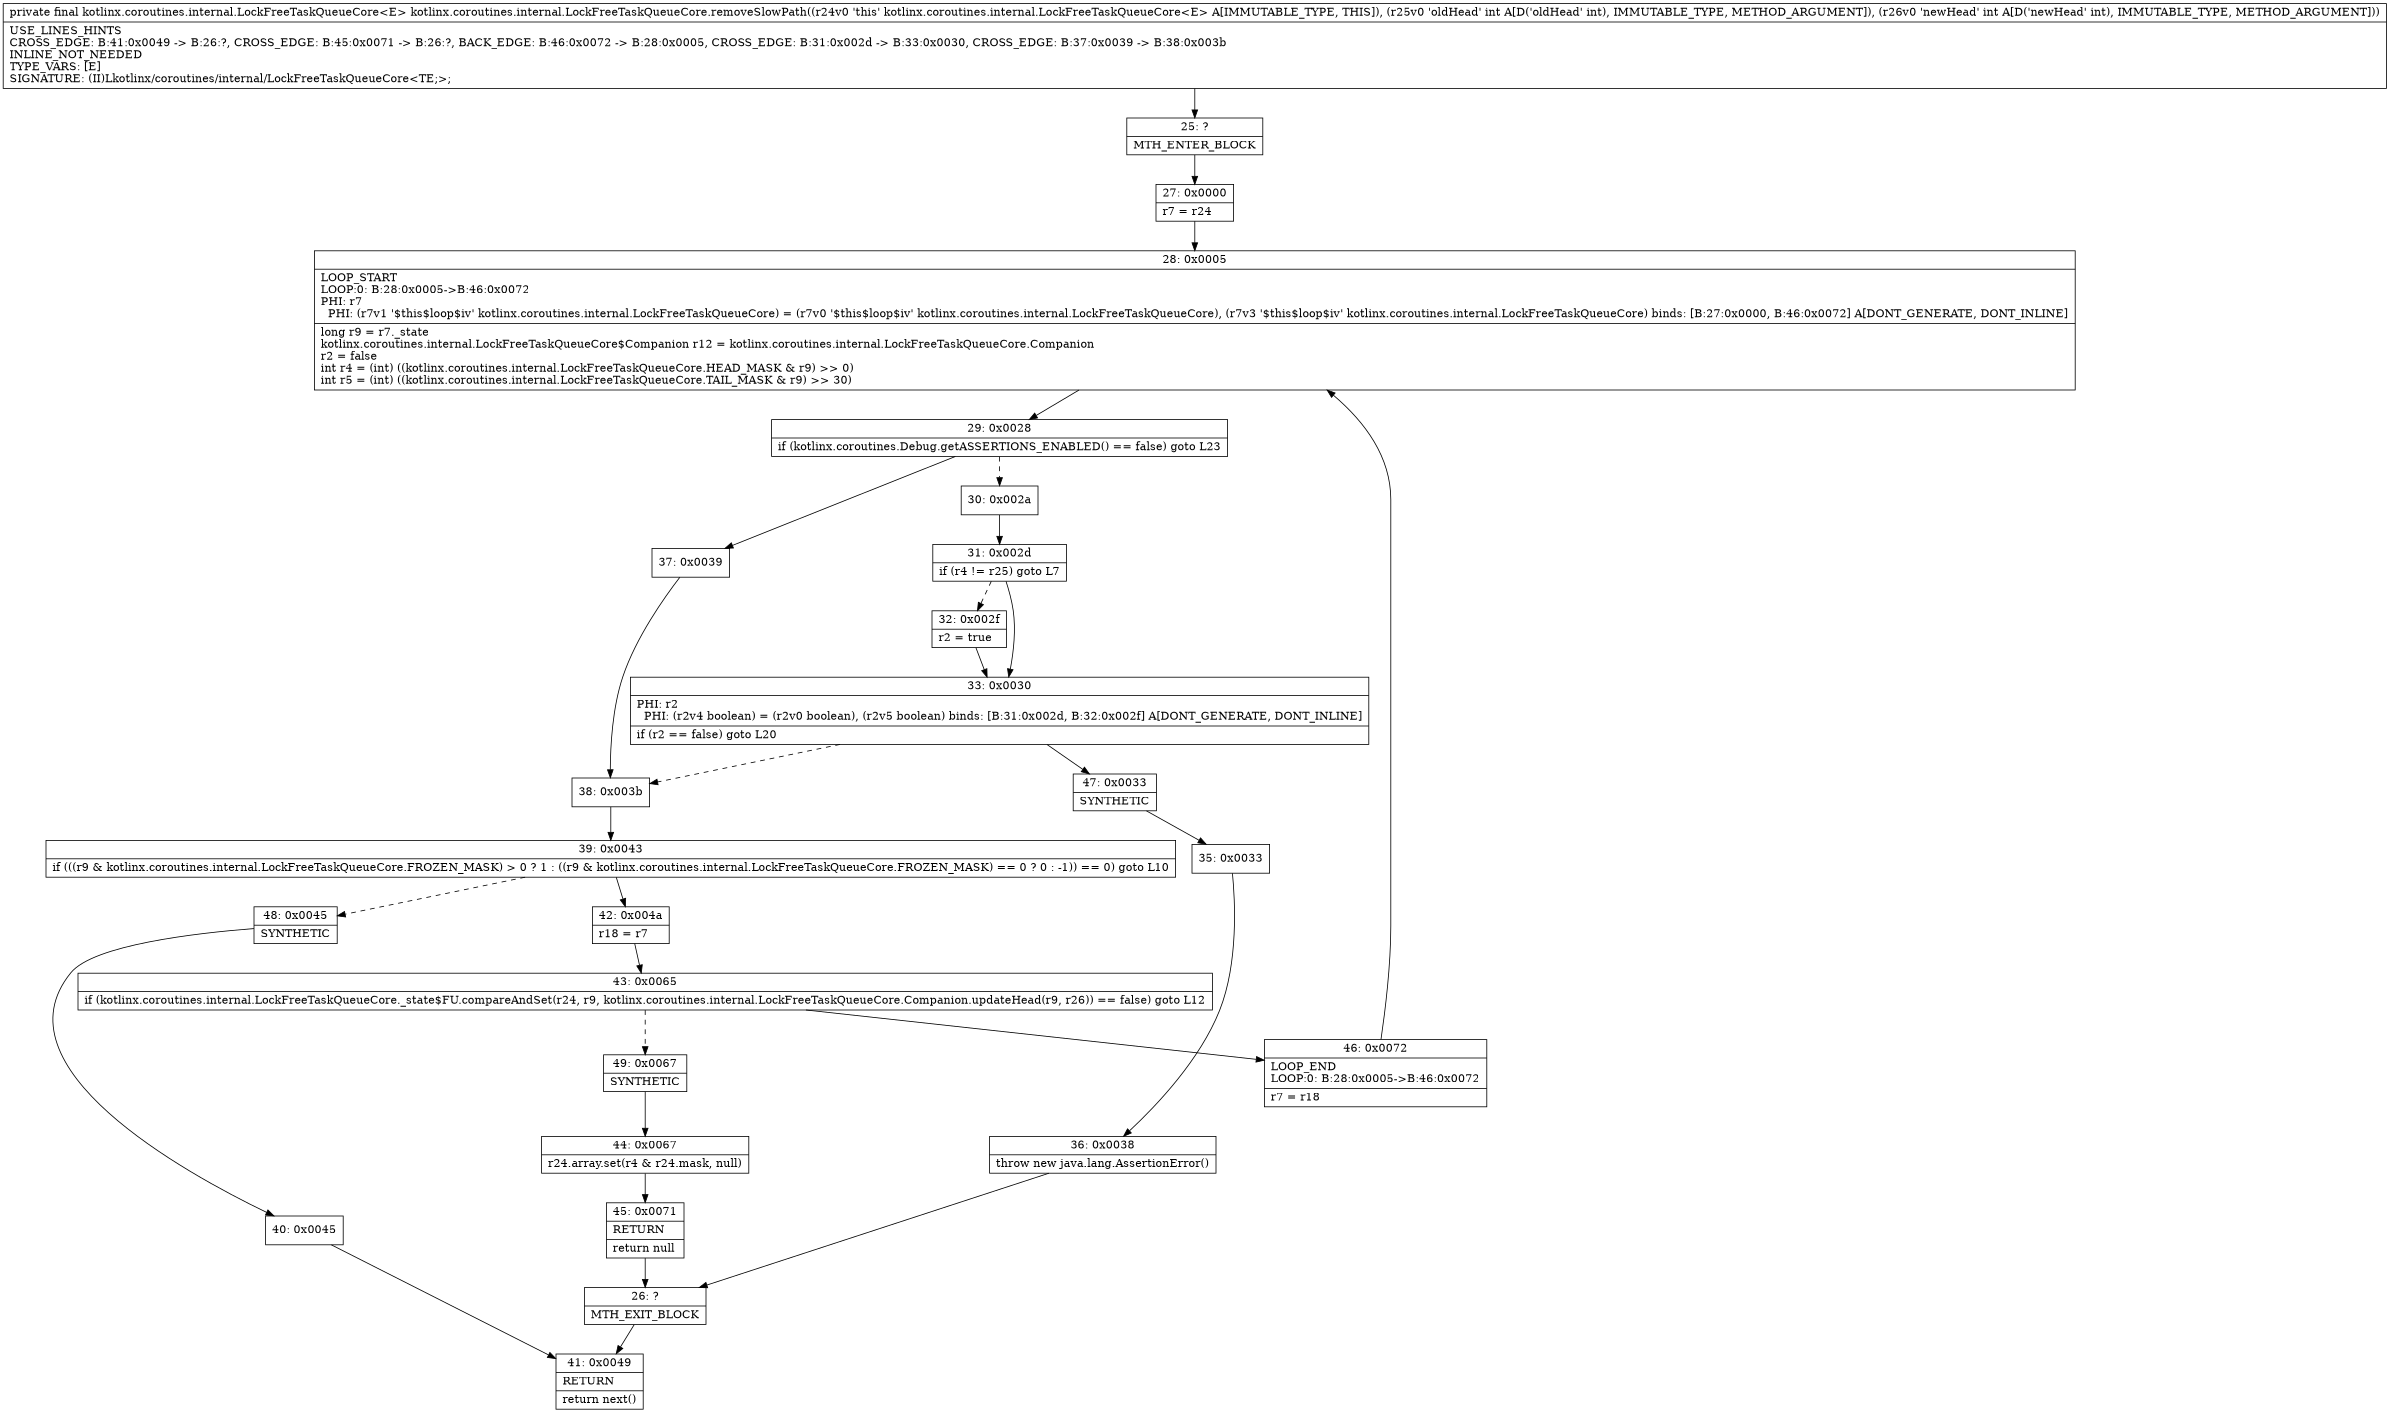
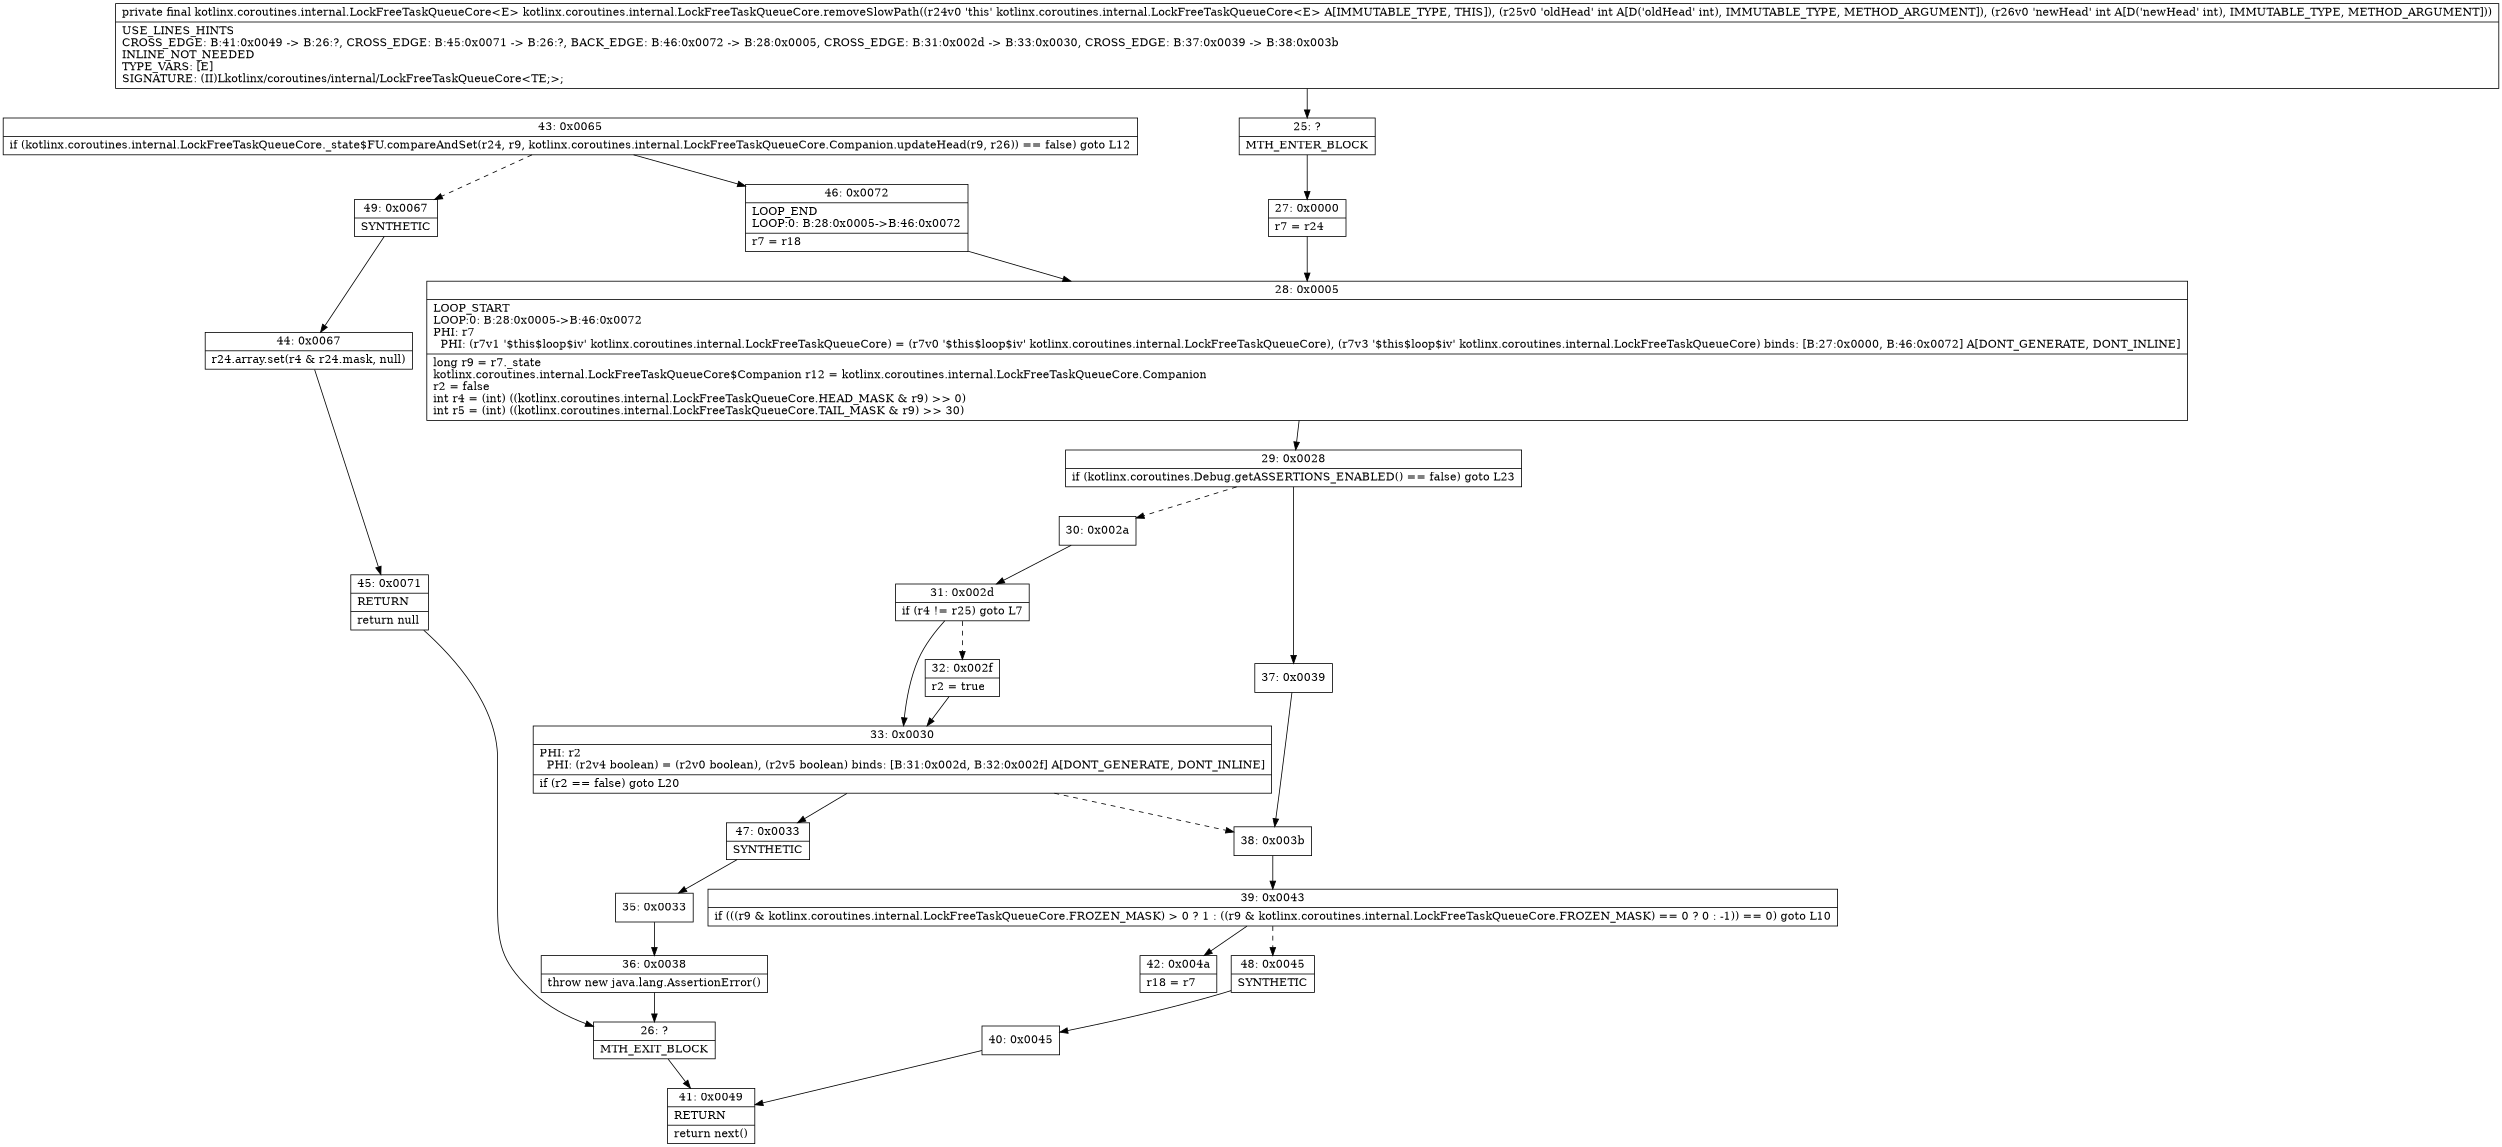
edge "42: 0x004a" -> "43: 0x0065": removed
